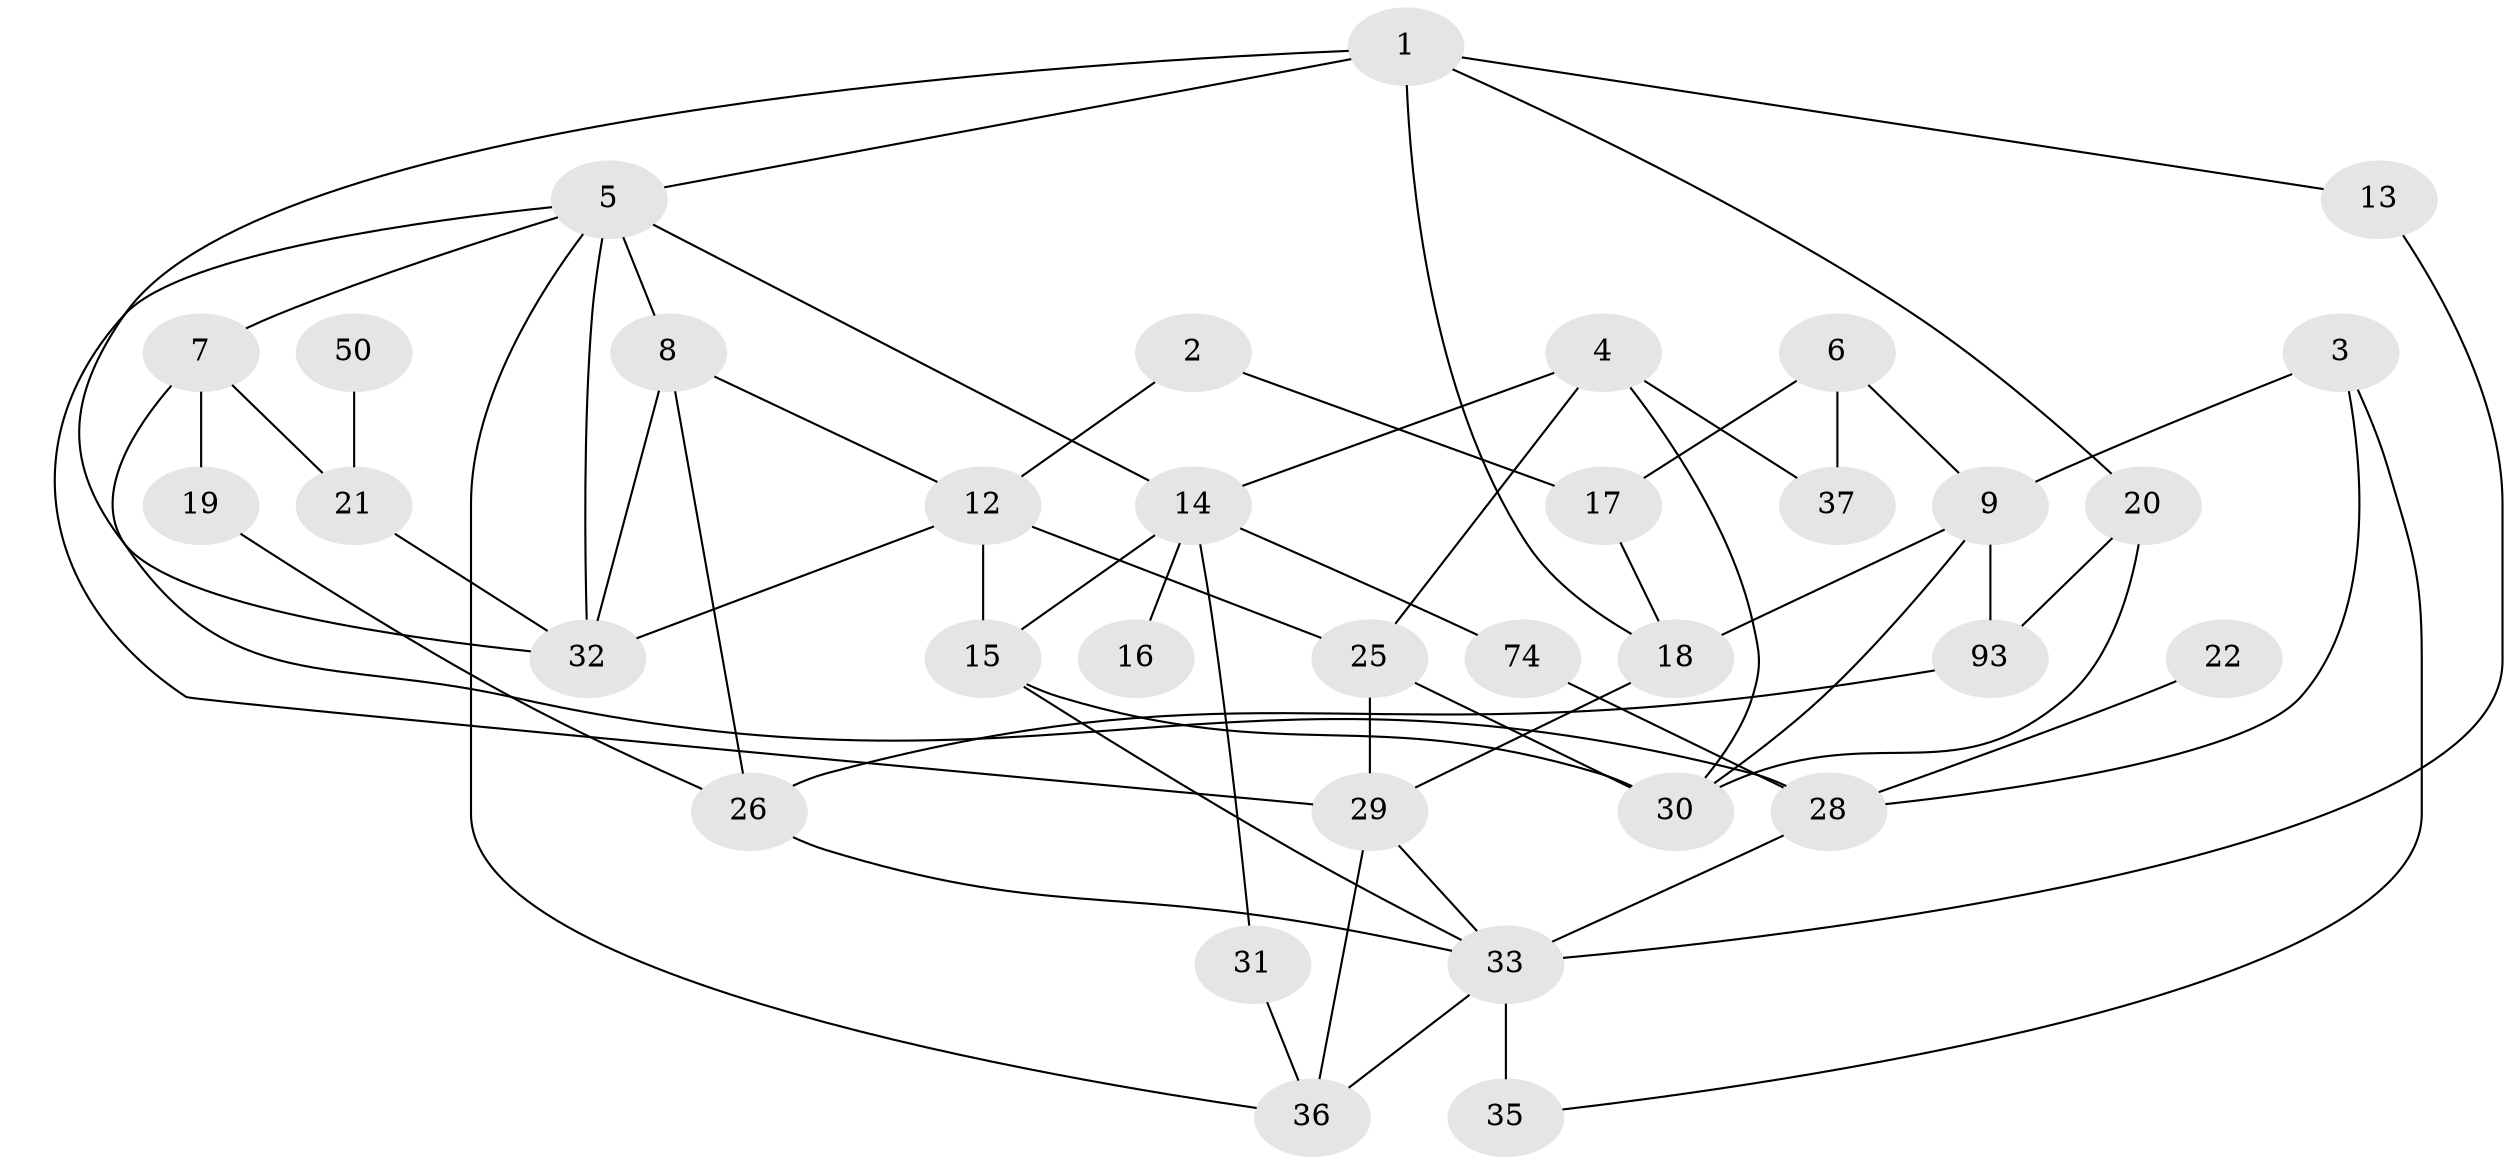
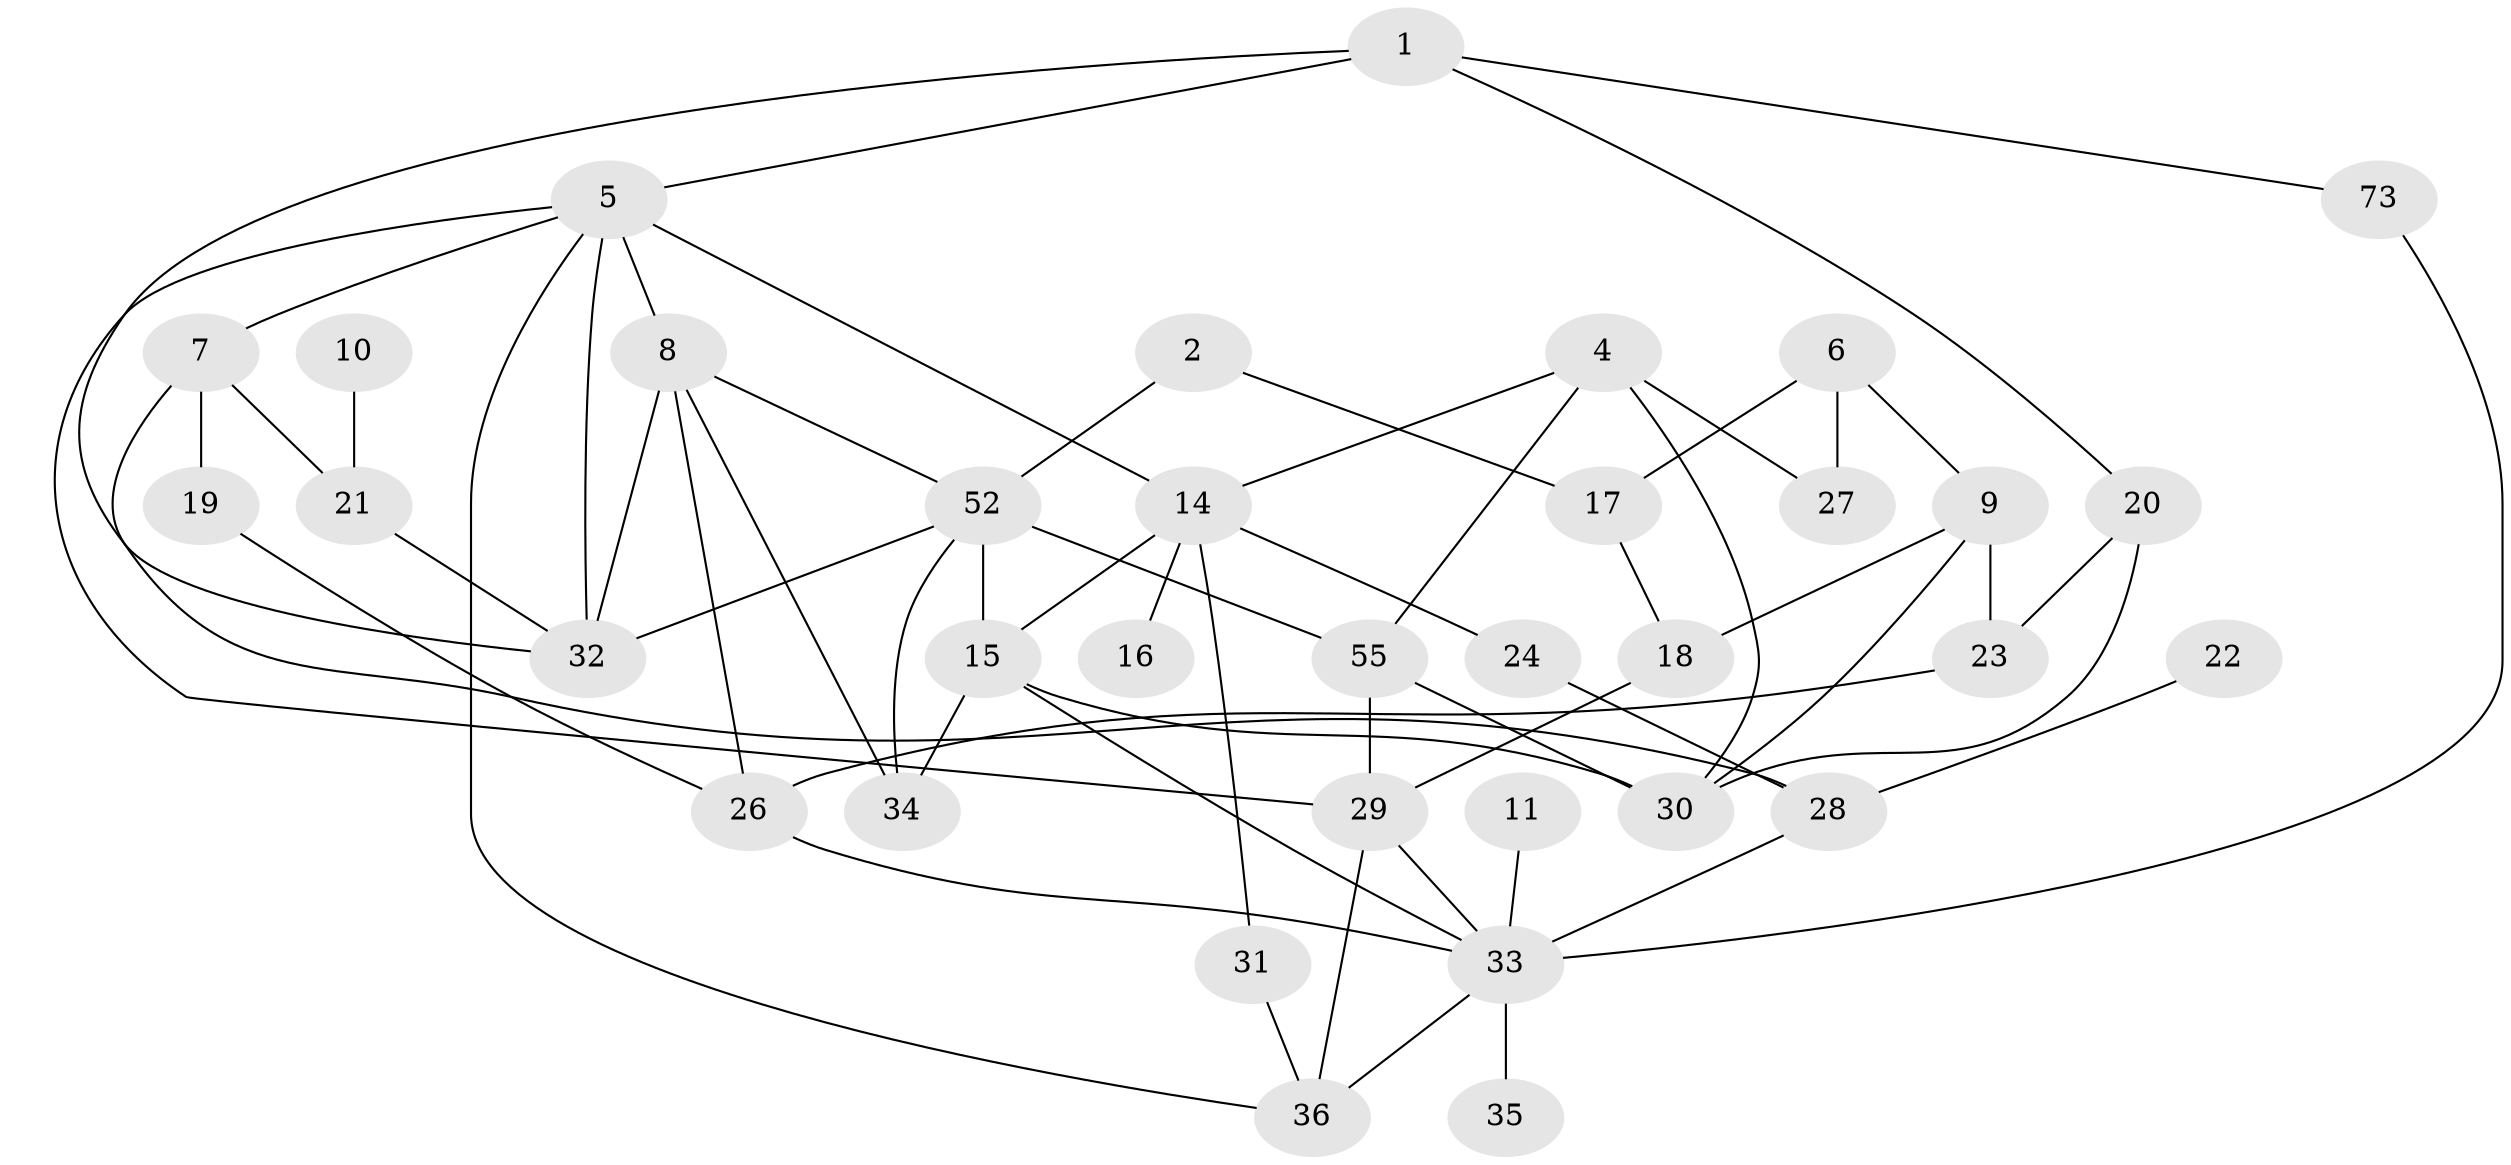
node "13": label "13" -> "73"
node "50": label "50" -> "10"
node "3": removed
edge "1" -- "18": removed
node "12": label "12" -> "52"
node "37": label "37" -> "27"
node "25": label "25" -> "55"
node "74": label "74" -> "24"
node "93": label "93" -> "23"
node "34": added
node "11": added
